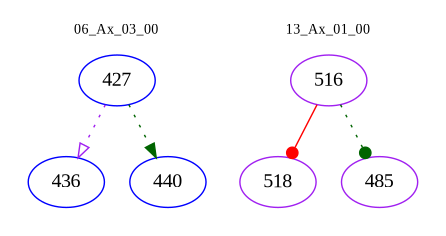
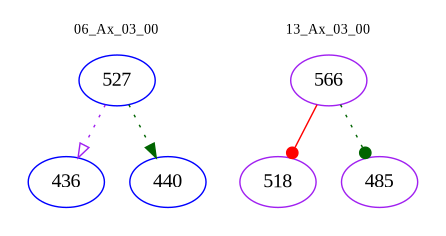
cluster "13_Ax_01_00": label "13_Ax_01_00" -> "13_Ax_03_00"
node "427": label "427" -> "527"
node "516": label "516" -> "566"
